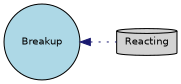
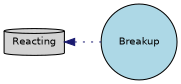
edge "Reacting" -> "Breakup": reversed
